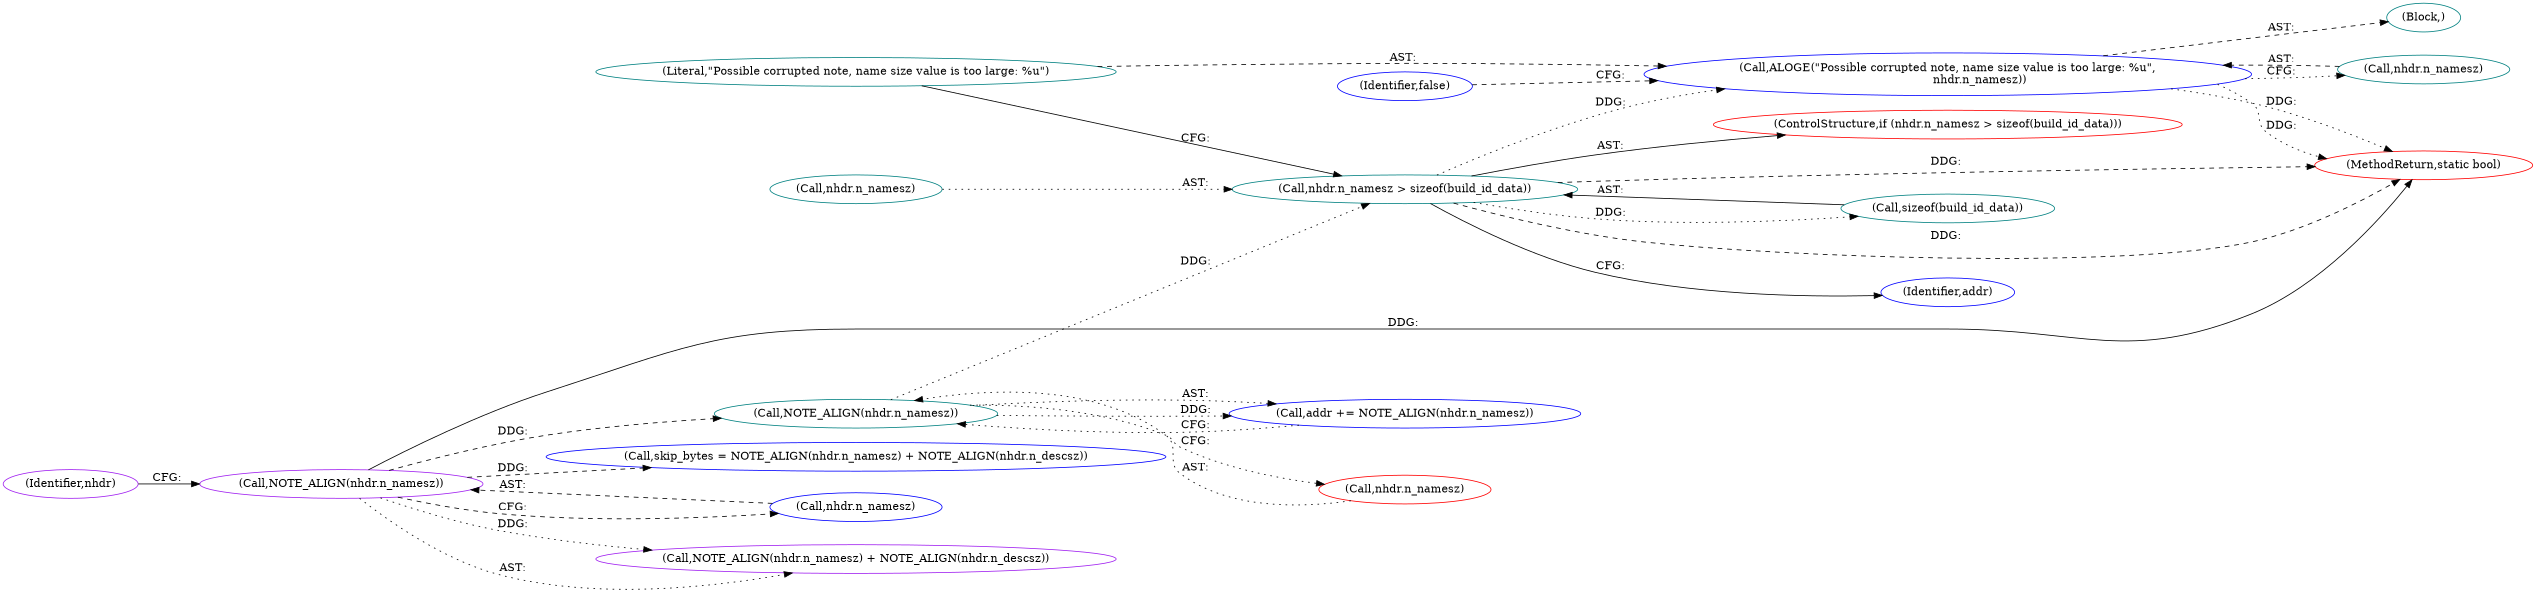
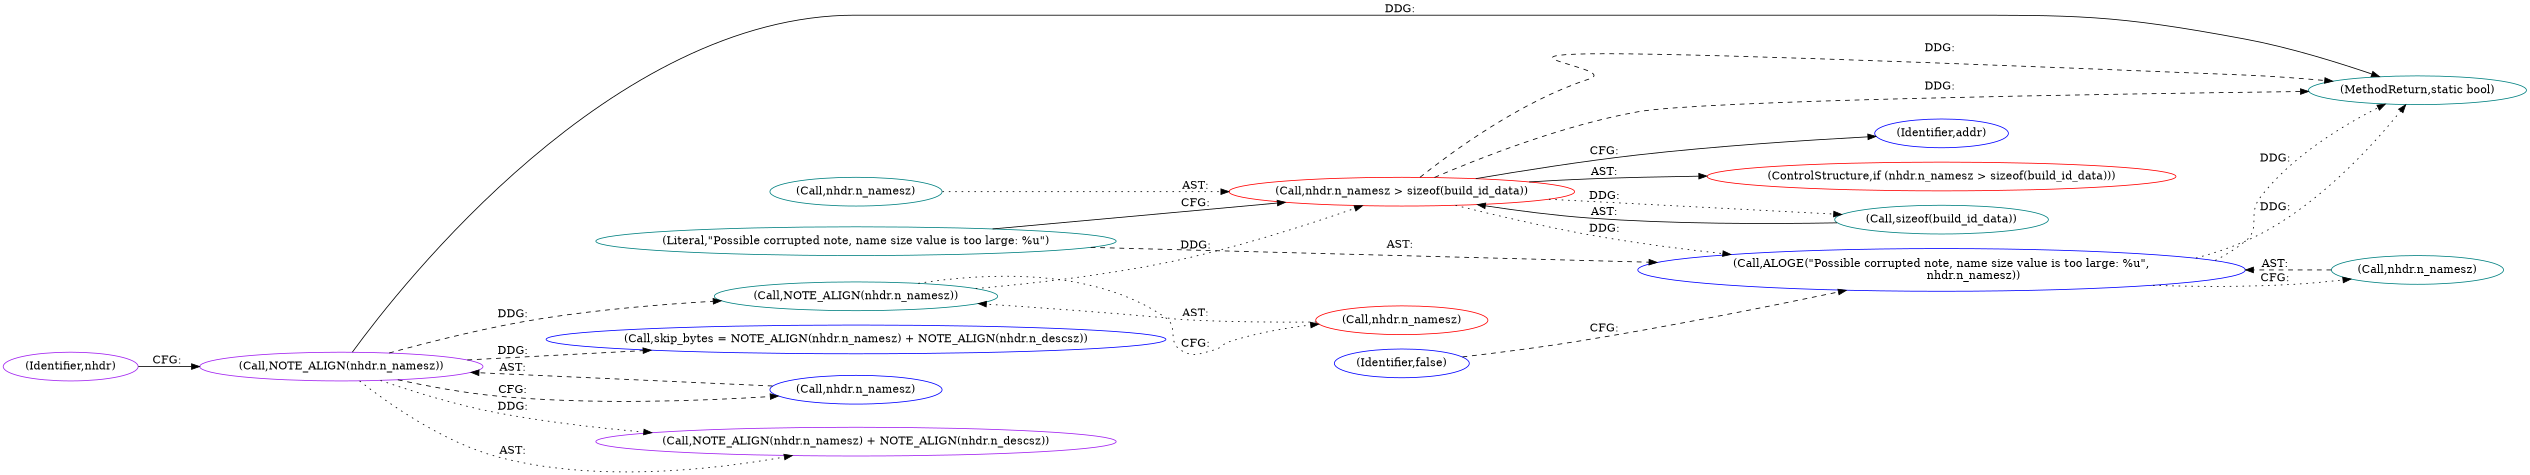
node "(Block,)": removed
node "(MethodReturn,static bool)": color red -> teal
node "(Call,nhdr.n_namesz > sizeof(build_id_data))": color teal -> red
node "(Call,addr += NOTE_ALIGN(nhdr.n_namesz))": removed
